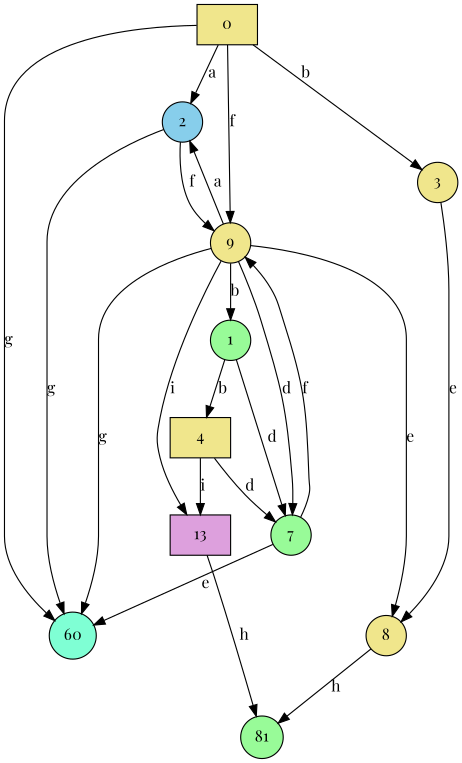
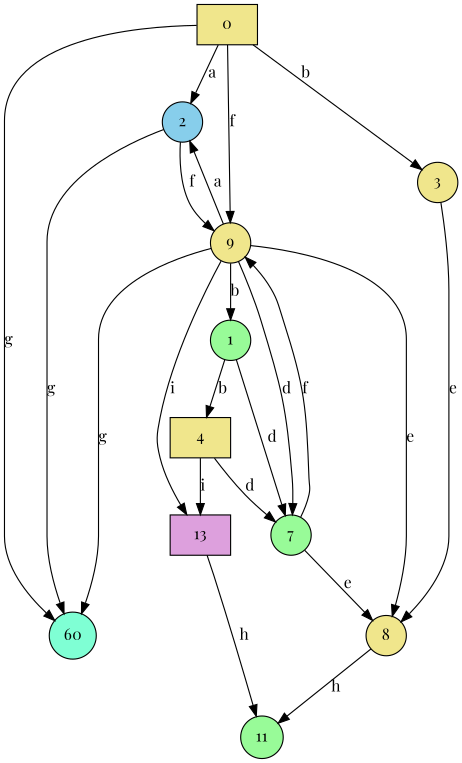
edge "7" -> "60": now "7" -> "8"
node "81": label "81" -> "11"
